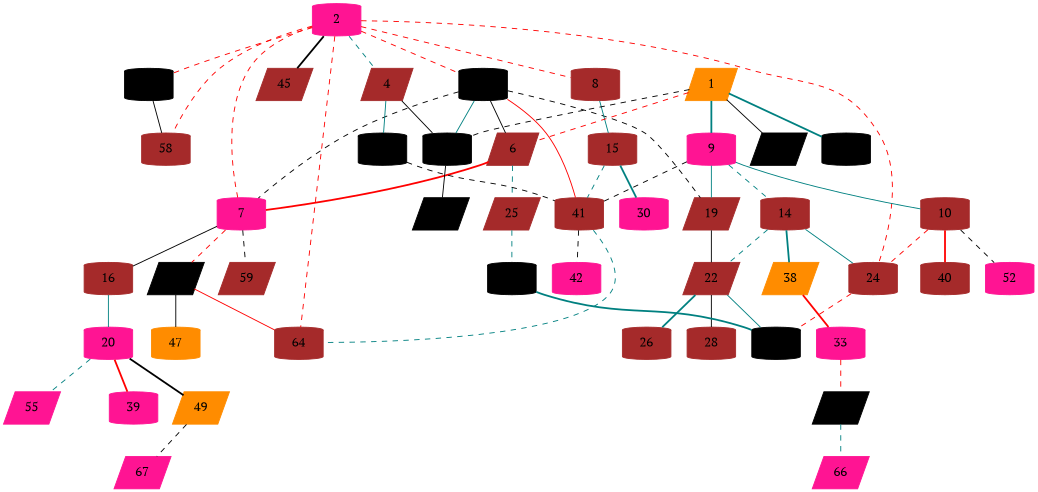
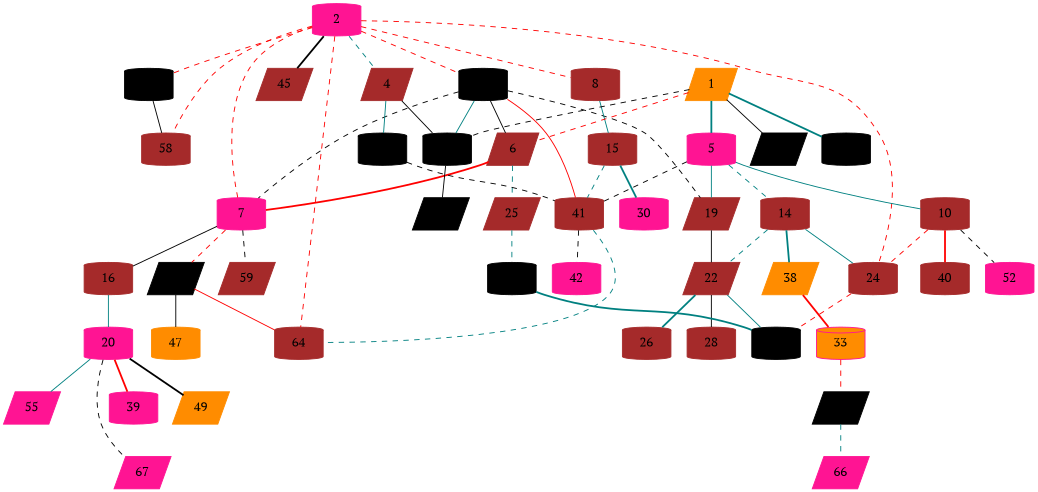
node "9": label "9" -> "5"
node "33": fillcolor deeppink -> darkorange
edge "20" -- "55": style dashed -> solid
edge "49" -- "67": now "20" -- "67"
